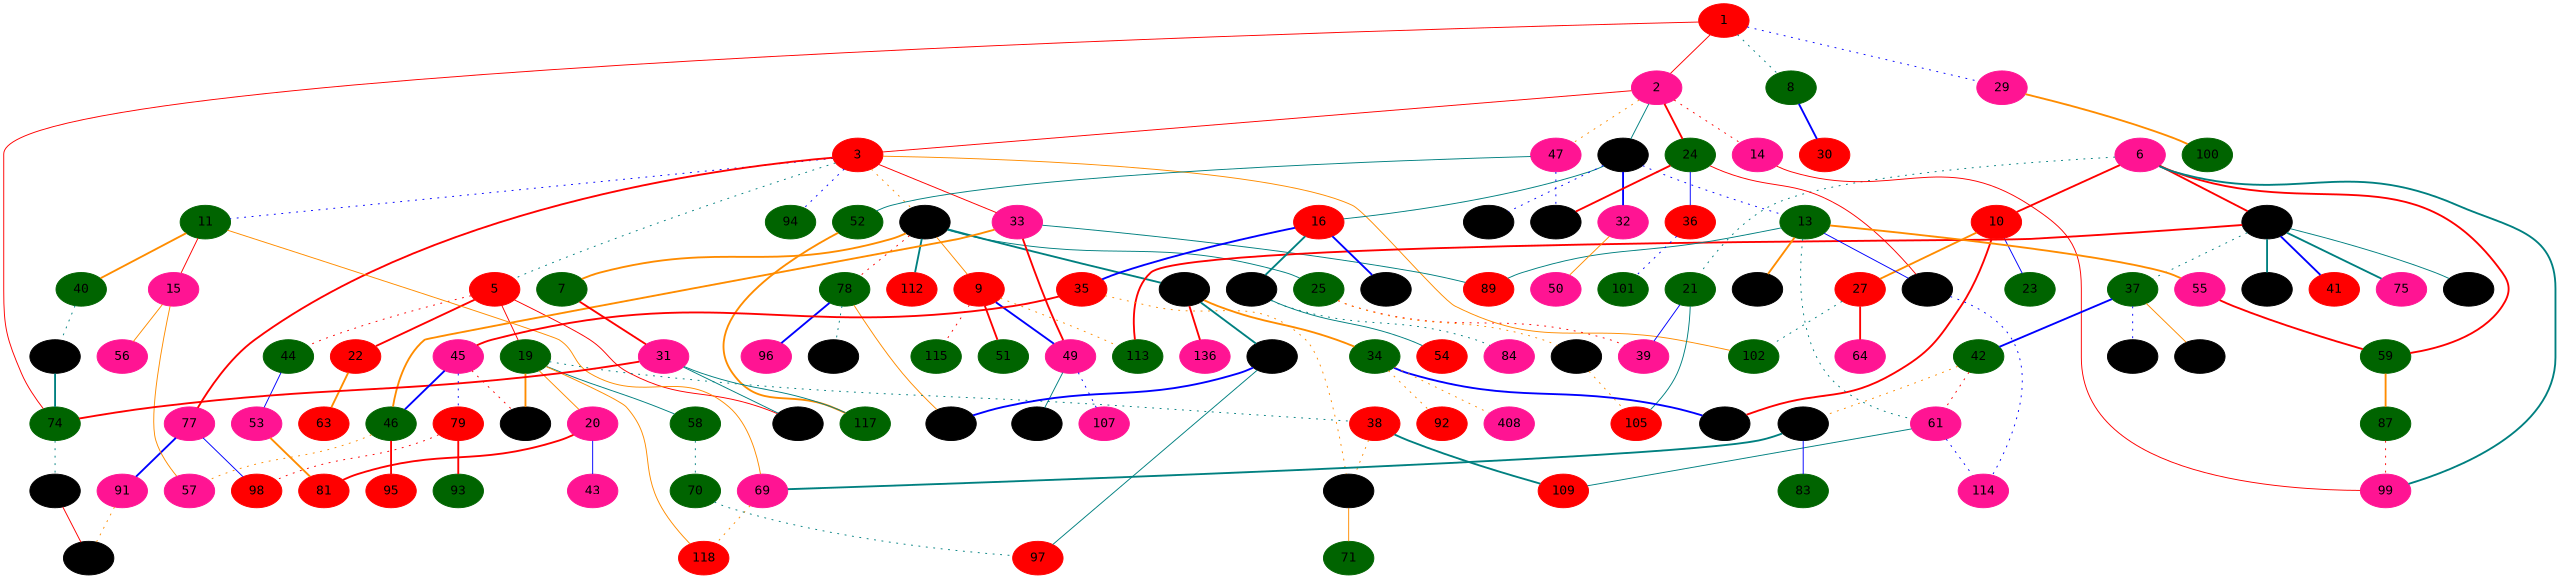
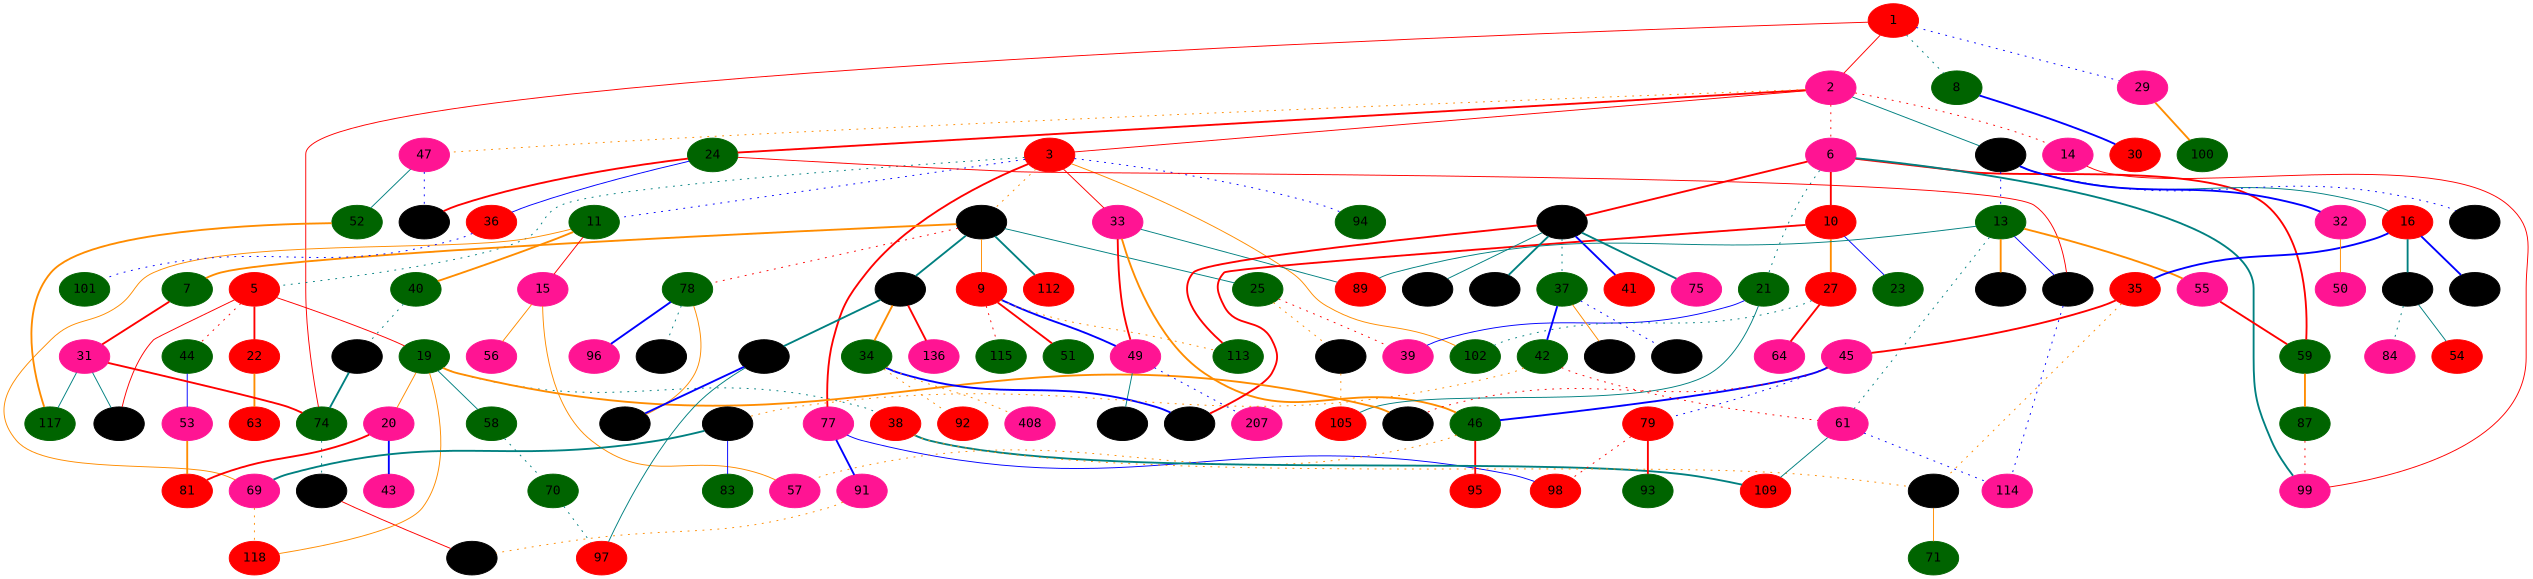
edge "2" -- "6": added
node "107": label "107" -> "207"
edge "20" -- "43": style solid -> bold
